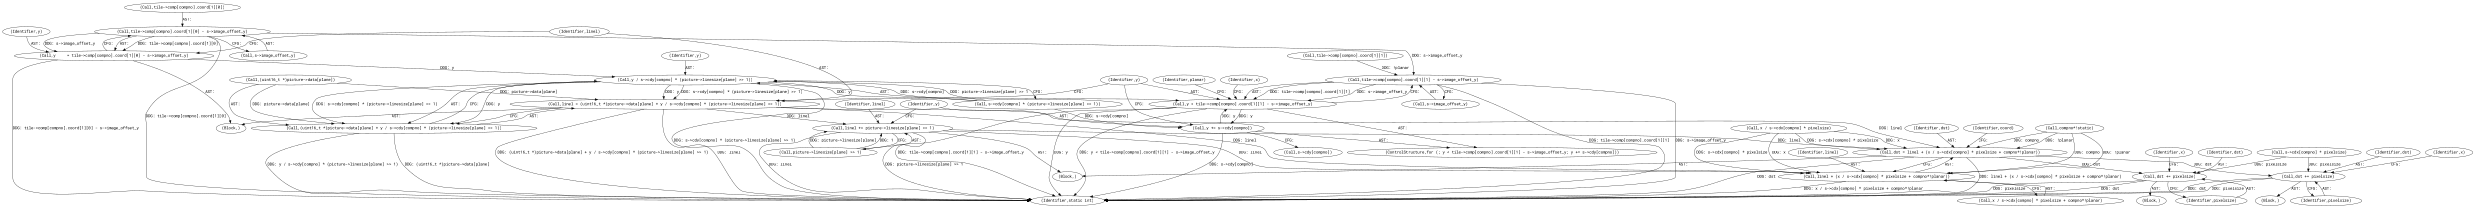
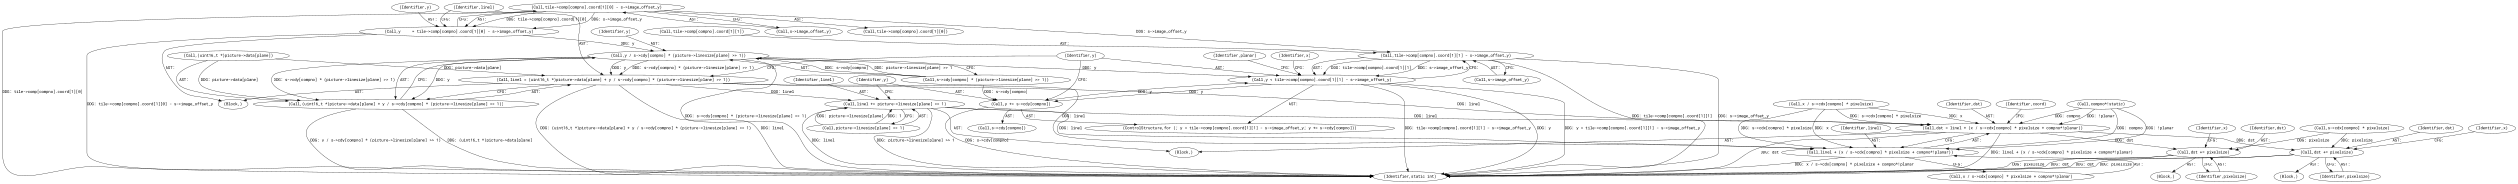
edge "(Call,tile->comp[compno].coord[1][0])" -> "(Call,tile->comp[compno].coord[1][0] - s->image_offset_y)": reversed
edge "(Call,tile->comp[compno].coord[1][1])" -> "(Call,tile->comp[compno].coord[1][1] - s->image_offset_y)": label "DDG: !planar" -> "AST: "
edge "(Call,y += s->cdy[compno])" -> "(Call,s->cdy[compno])": label "CFG: " -> "AST: "
